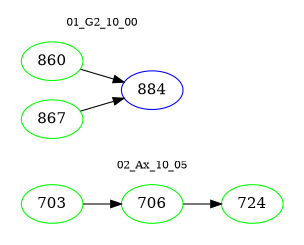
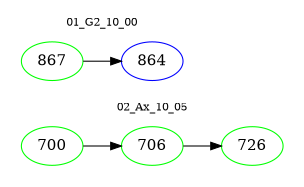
node "860": removed
node "884": label "884" -> "864"
node "703": label "703" -> "700"
node "724": label "724" -> "726"
